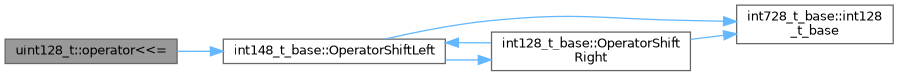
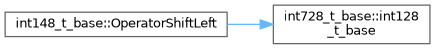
node "uint128_t::operator<<=": removed
node "int128_t_base::OperatorShift Right": removed
